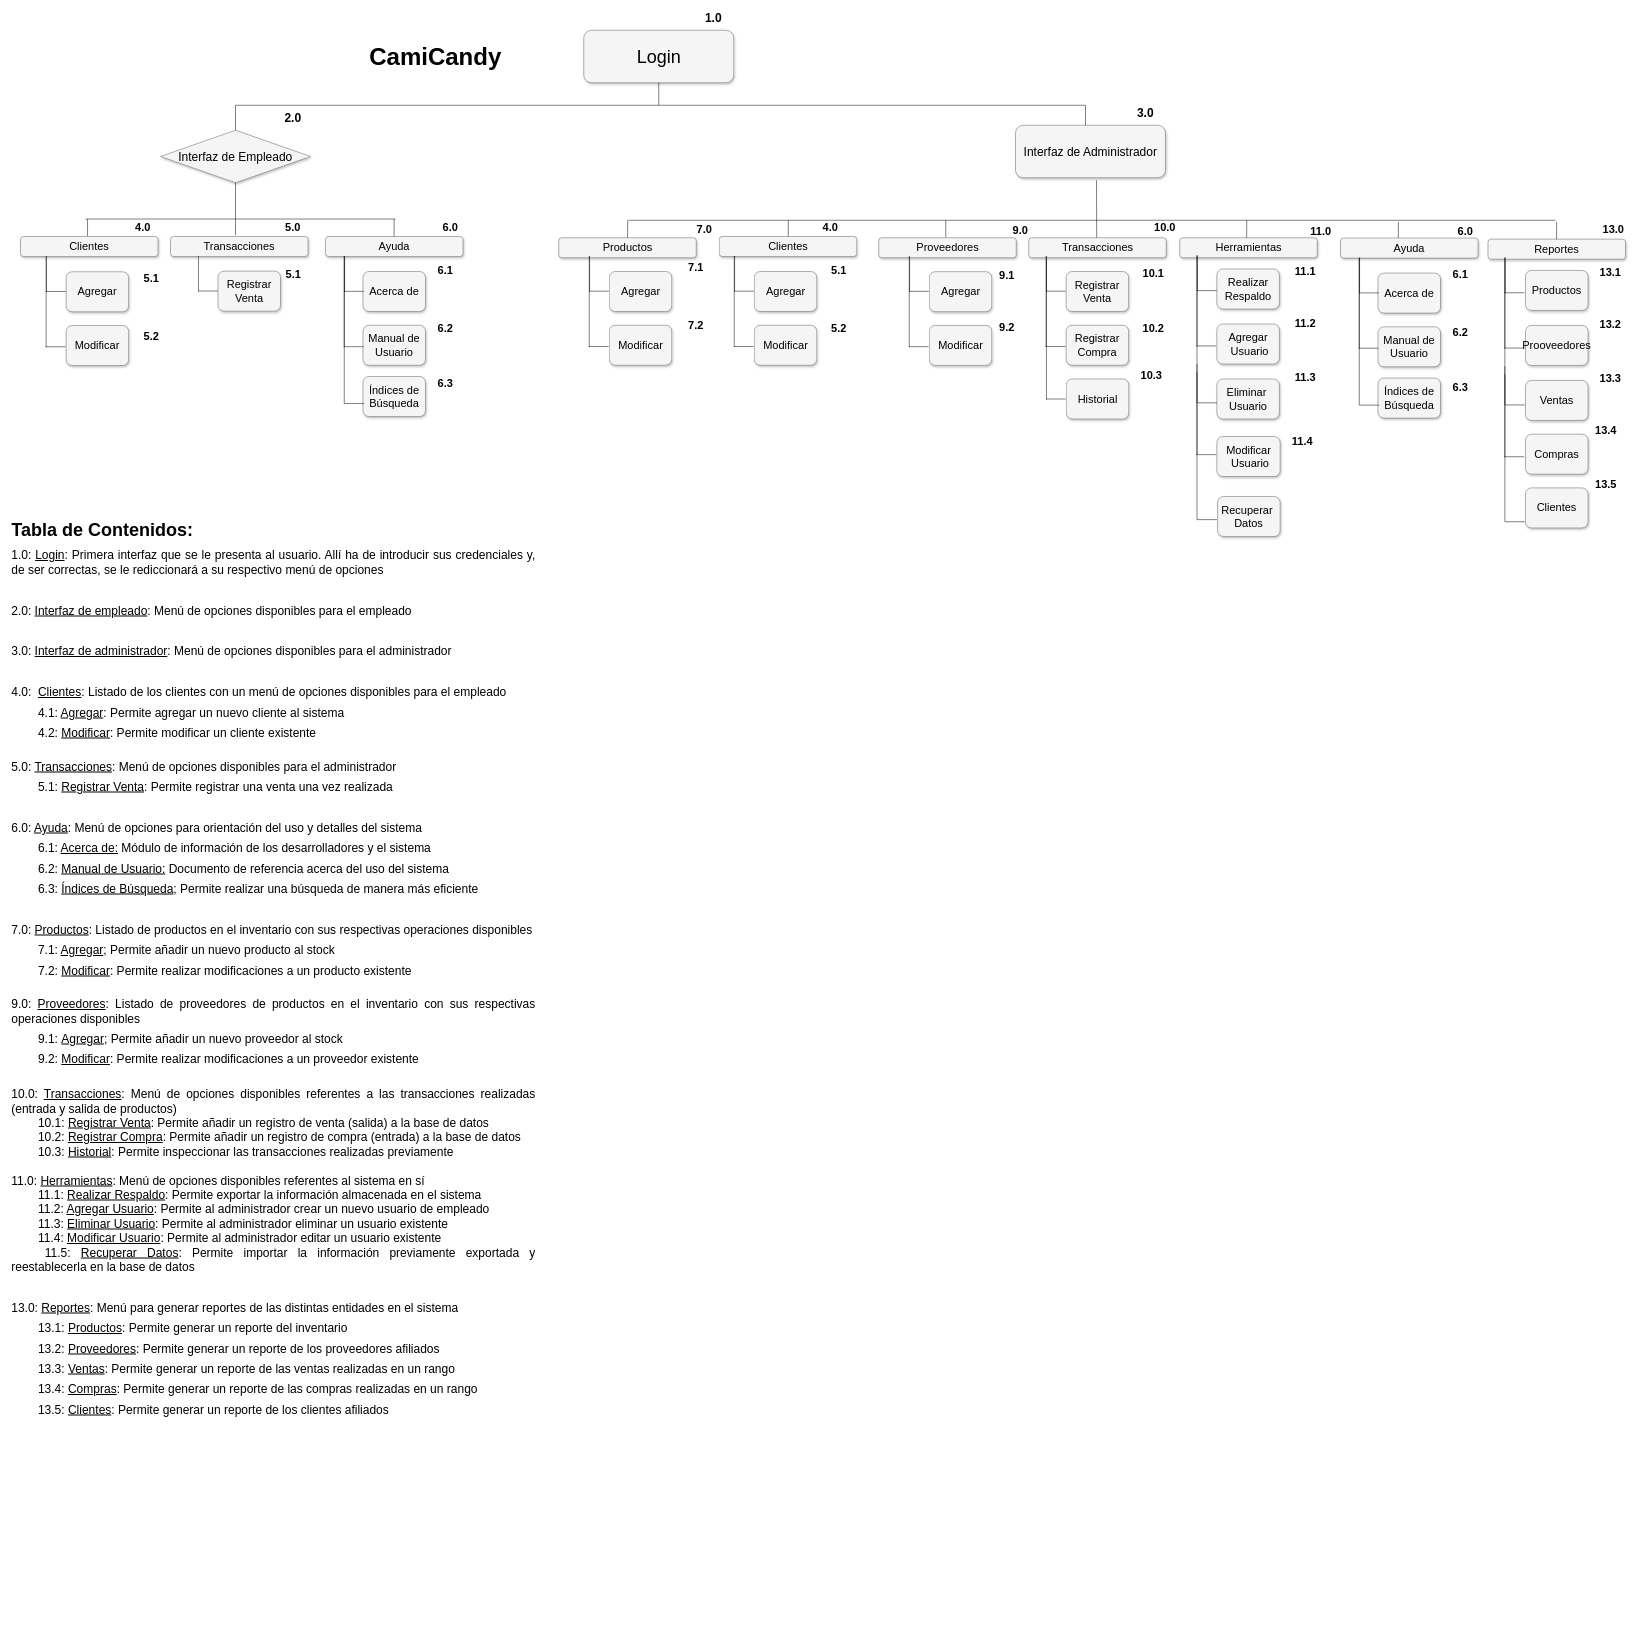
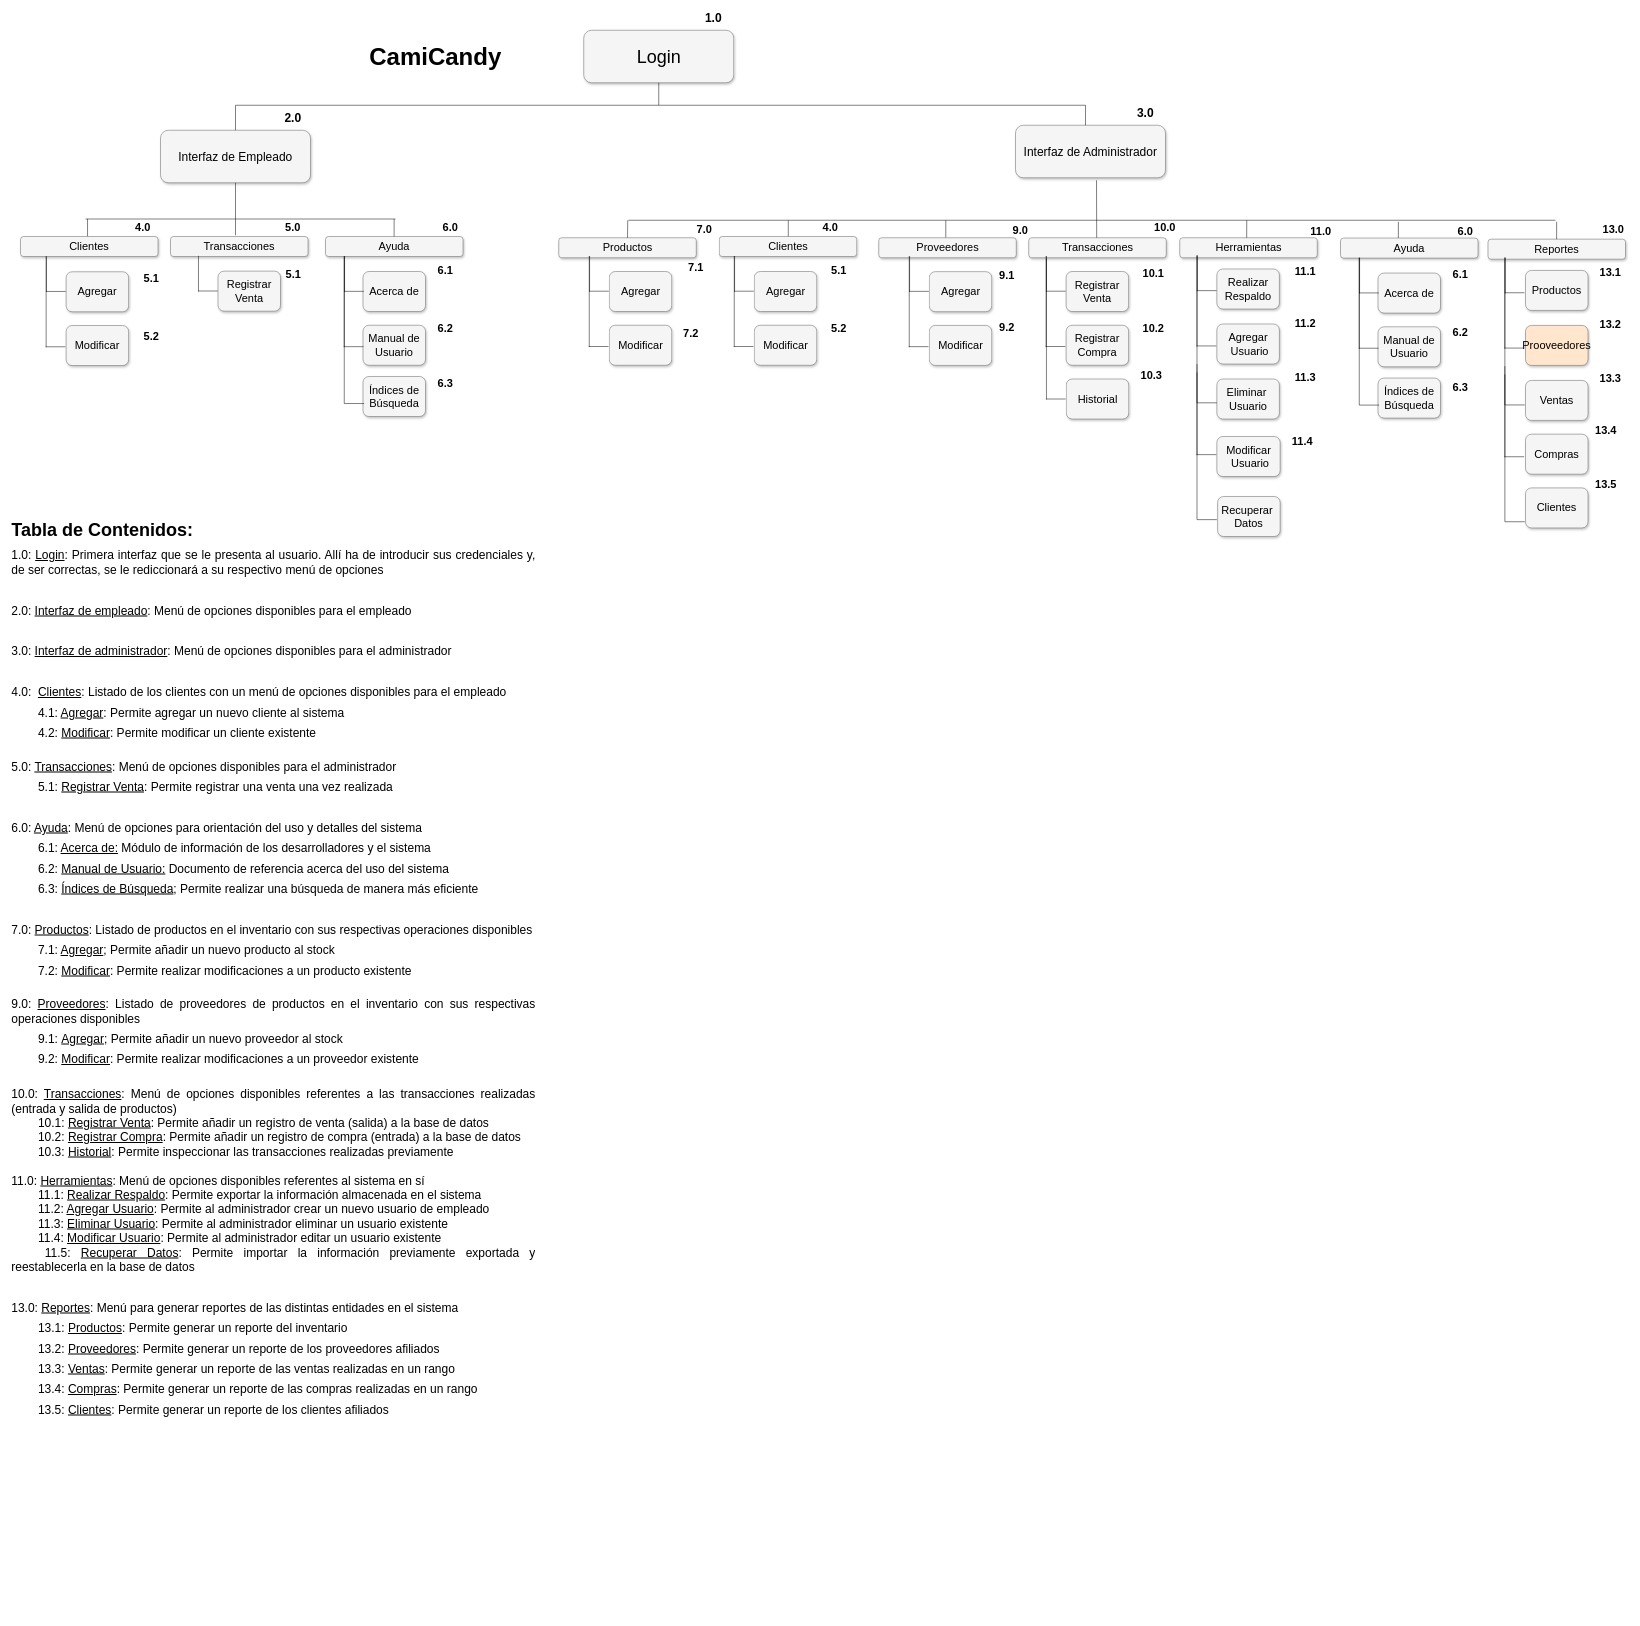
node "Interfaz de Empleado": shape diamond -> rounded rectangle
node "7.2": moved (696, 326) -> (691, 333)
node "Prooveedores": fillcolor #f5f5f5 -> #ffe6cc
